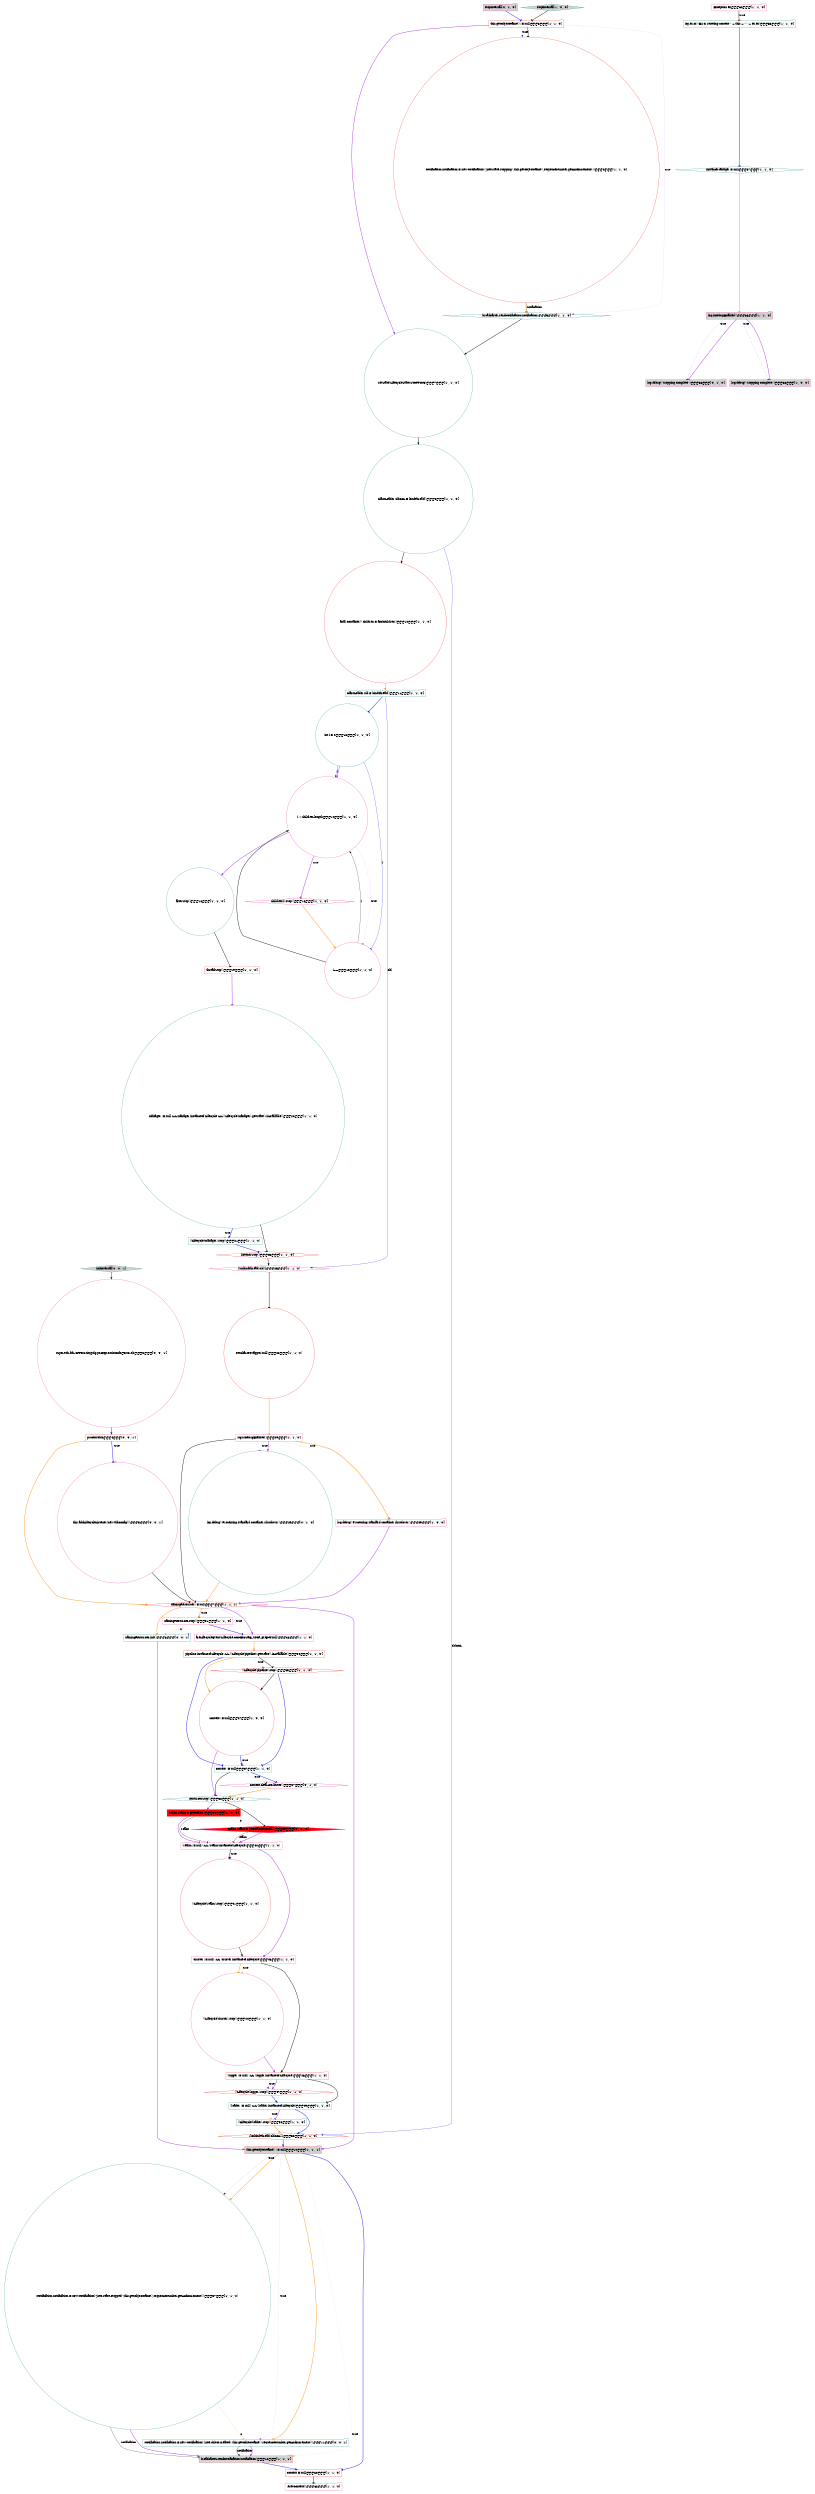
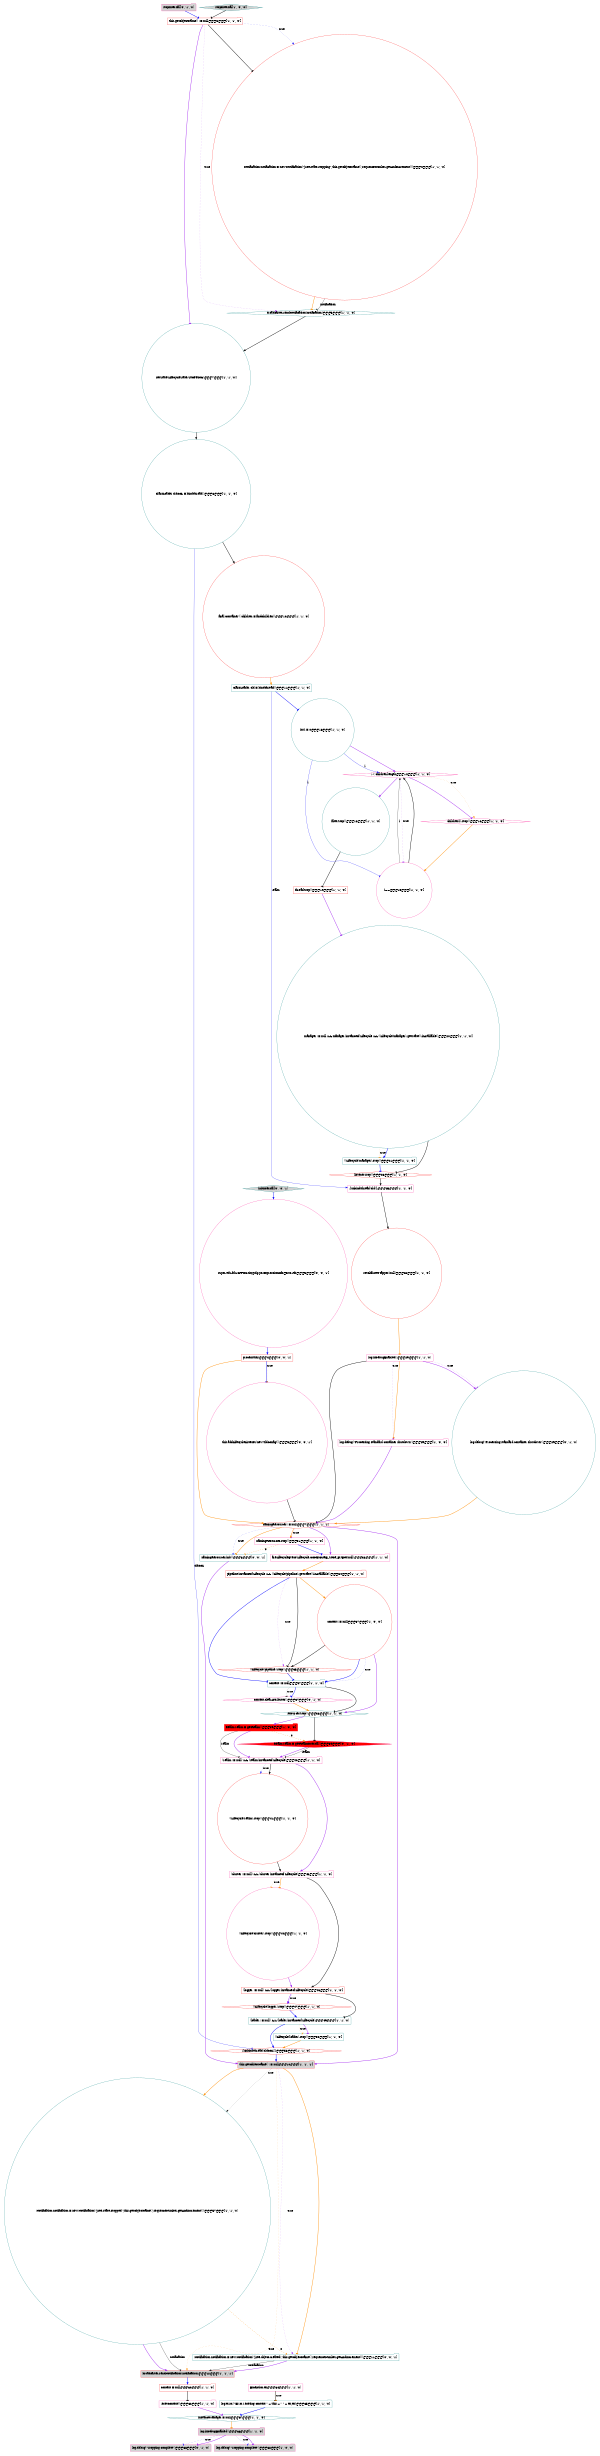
edge "this.getObjectName() != null@@@3@@@['1', '1', '0']" -> "setState(LifecycleState.STOPPING)@@@7@@@['1', '1', '0']": arrowhead normal -> tee
node "i < children.length@@@14@@@['1', '1', '0']": shape circle -> diamond
edge "ClassLoader old = bindThread()@@@11@@@['1', '1', '0']" -> "{unbindThread(old)}@@@25@@@['1', '1', '0']": label "old" -> "realm"
node "{unbindThread(old)}@@@25@@@['1', '1', '0']": shape diamond -> folder
edge "{unbindThread(old)}@@@25@@@['1', '1', '0']" -> "setCharsetMapper(null)@@@28@@@['1', '1', '0']": arrowhead tee -> normal
edge "((Lifecycle)pipeline).stop()@@@35@@@['1', '1', '0']" -> "context != null@@@37@@@['1', '0', '0']": reversed
edge "this.getObjectName() != null@@@10@@@['1', '1', '1']" -> "context = null@@@60@@@['1', '1', '0']": removed
edge "resetContext()@@@62@@@['1', '1', '0']" -> "instanceManager = null@@@67@@@['1', '1', '0']": added
